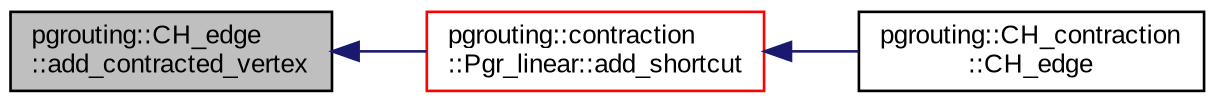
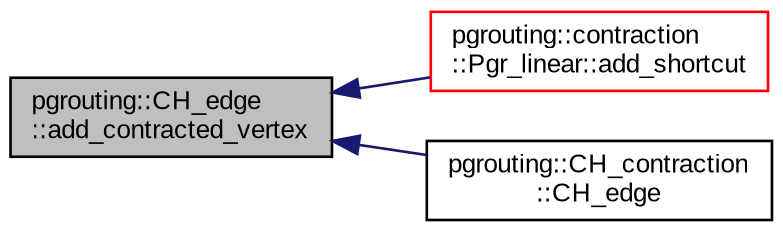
edge "pgrouting::CH_contraction ::CH_edge" -> "pgrouting::contraction ::Pgr_linear::add_shortcut": now "pgrouting::CH_contraction ::CH_edge" -> "pgrouting::CH_edge ::add_contracted_vertex"
